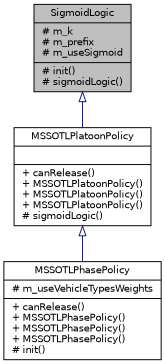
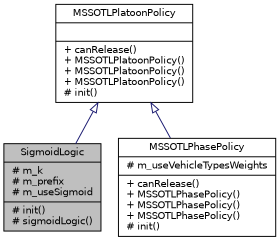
edge "MSSOTLPlatoonPolicy" -> "SigmoidLogic": reversed
node "MSSOTLPlatoonPolicy": text "# sigmoidLogic()" -> "# init()"
